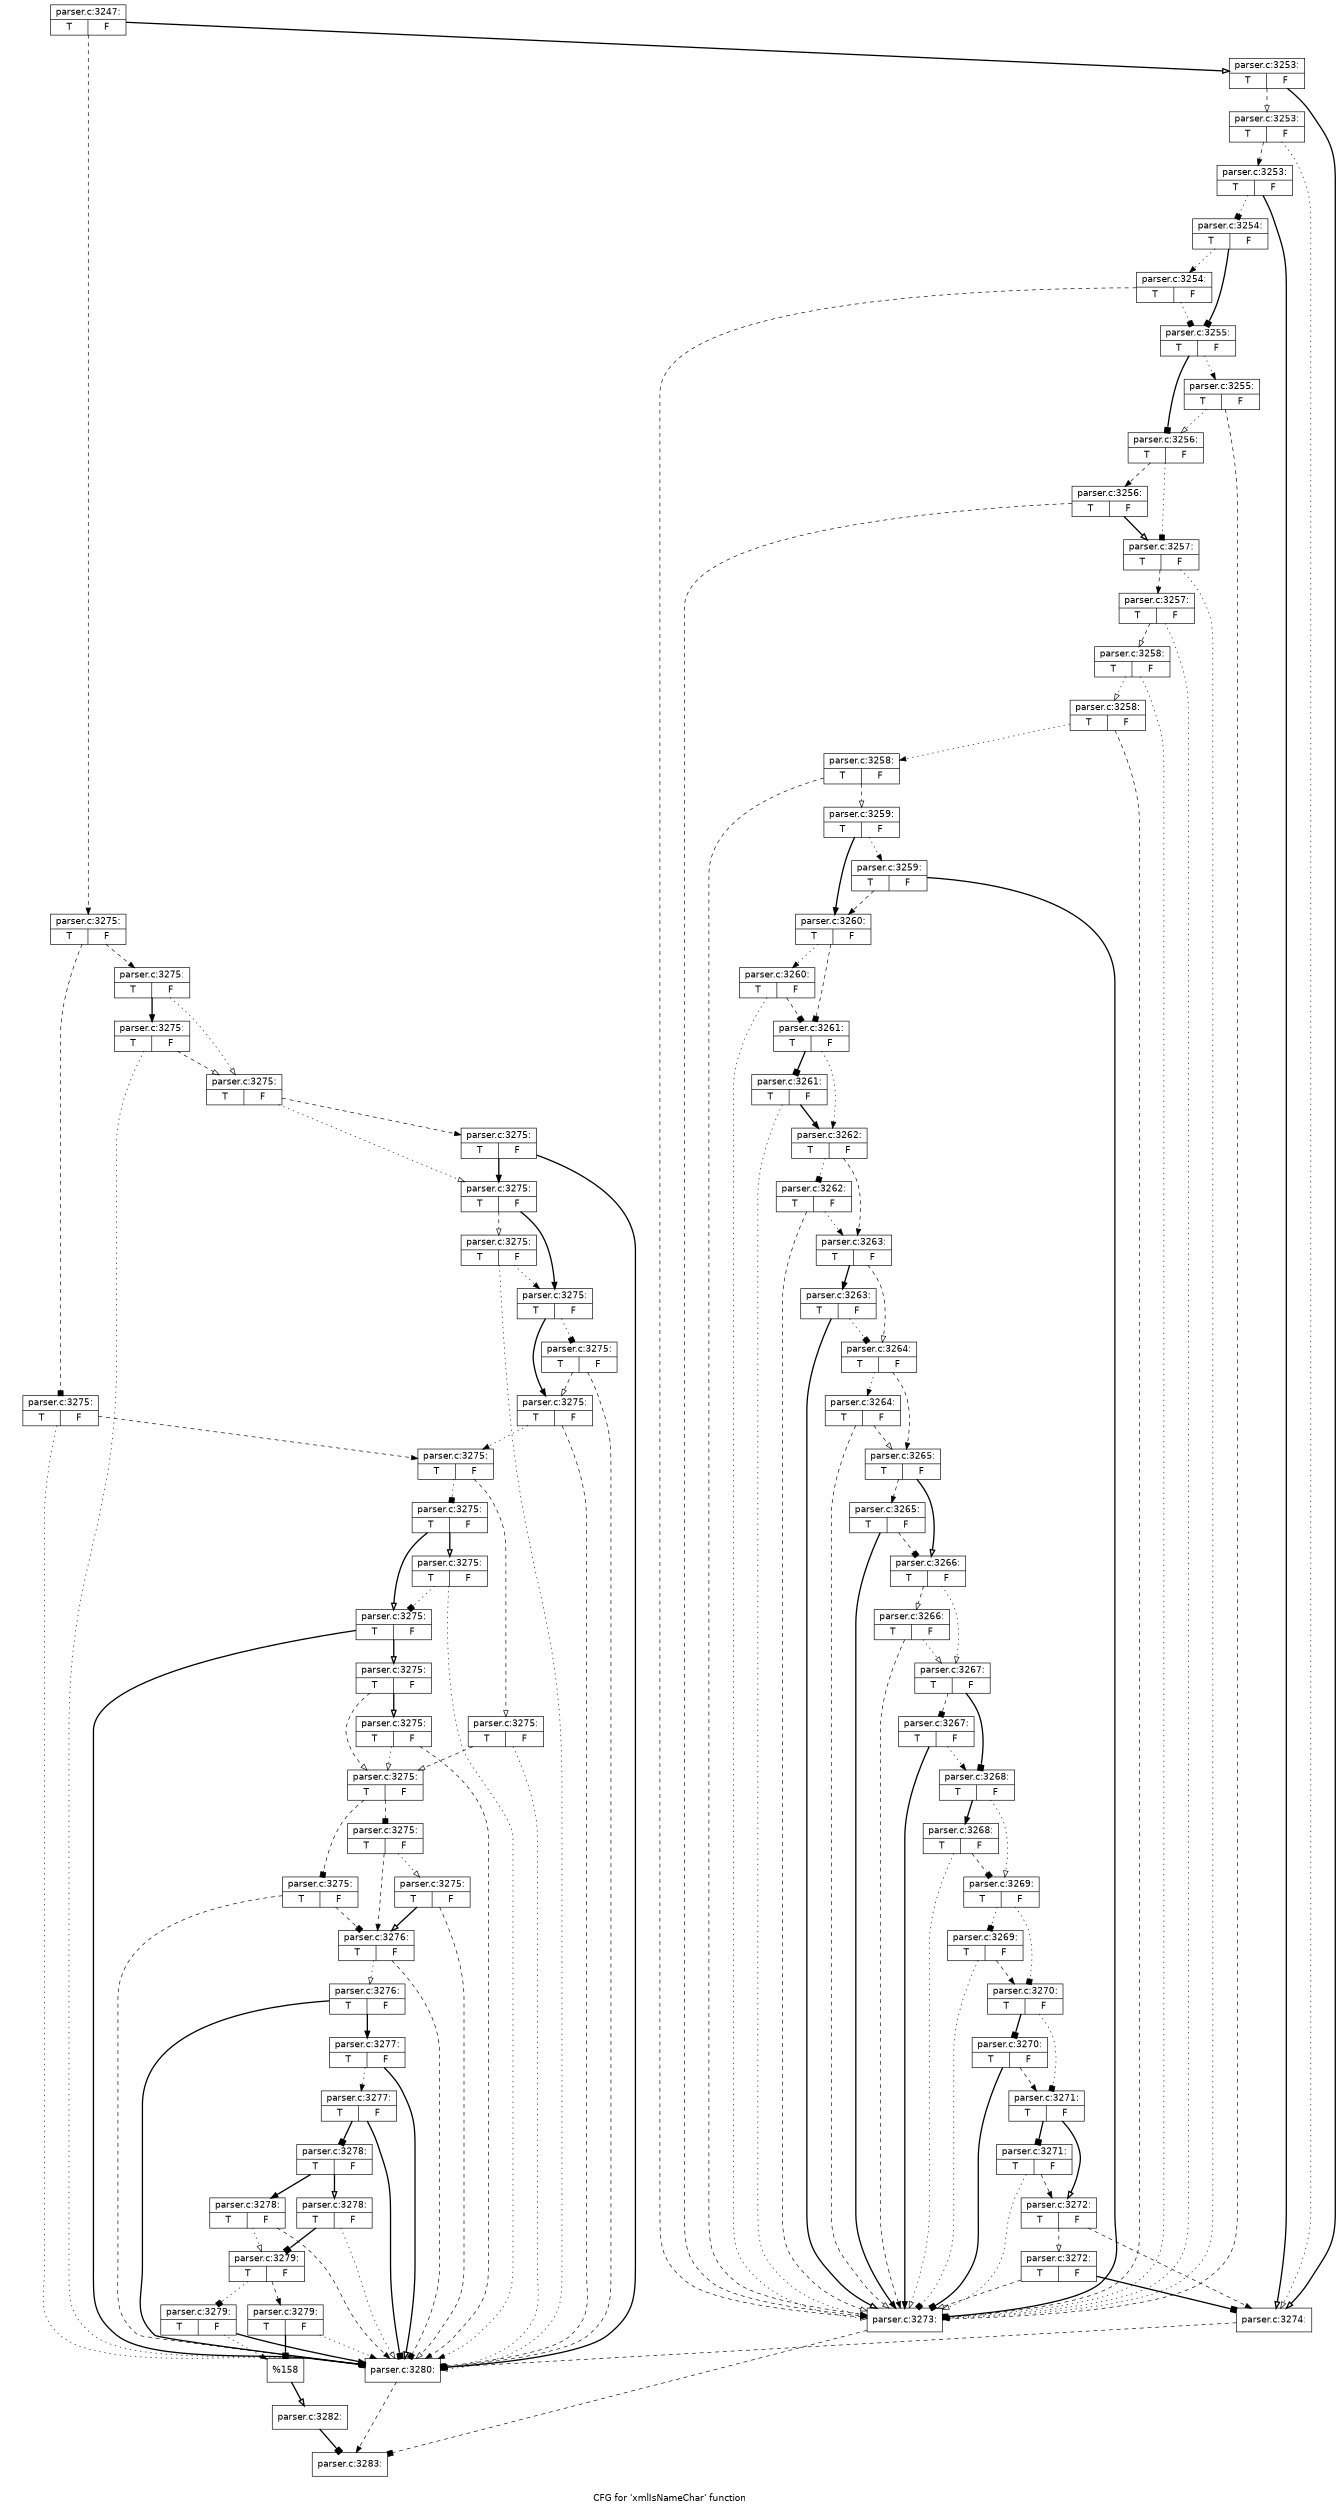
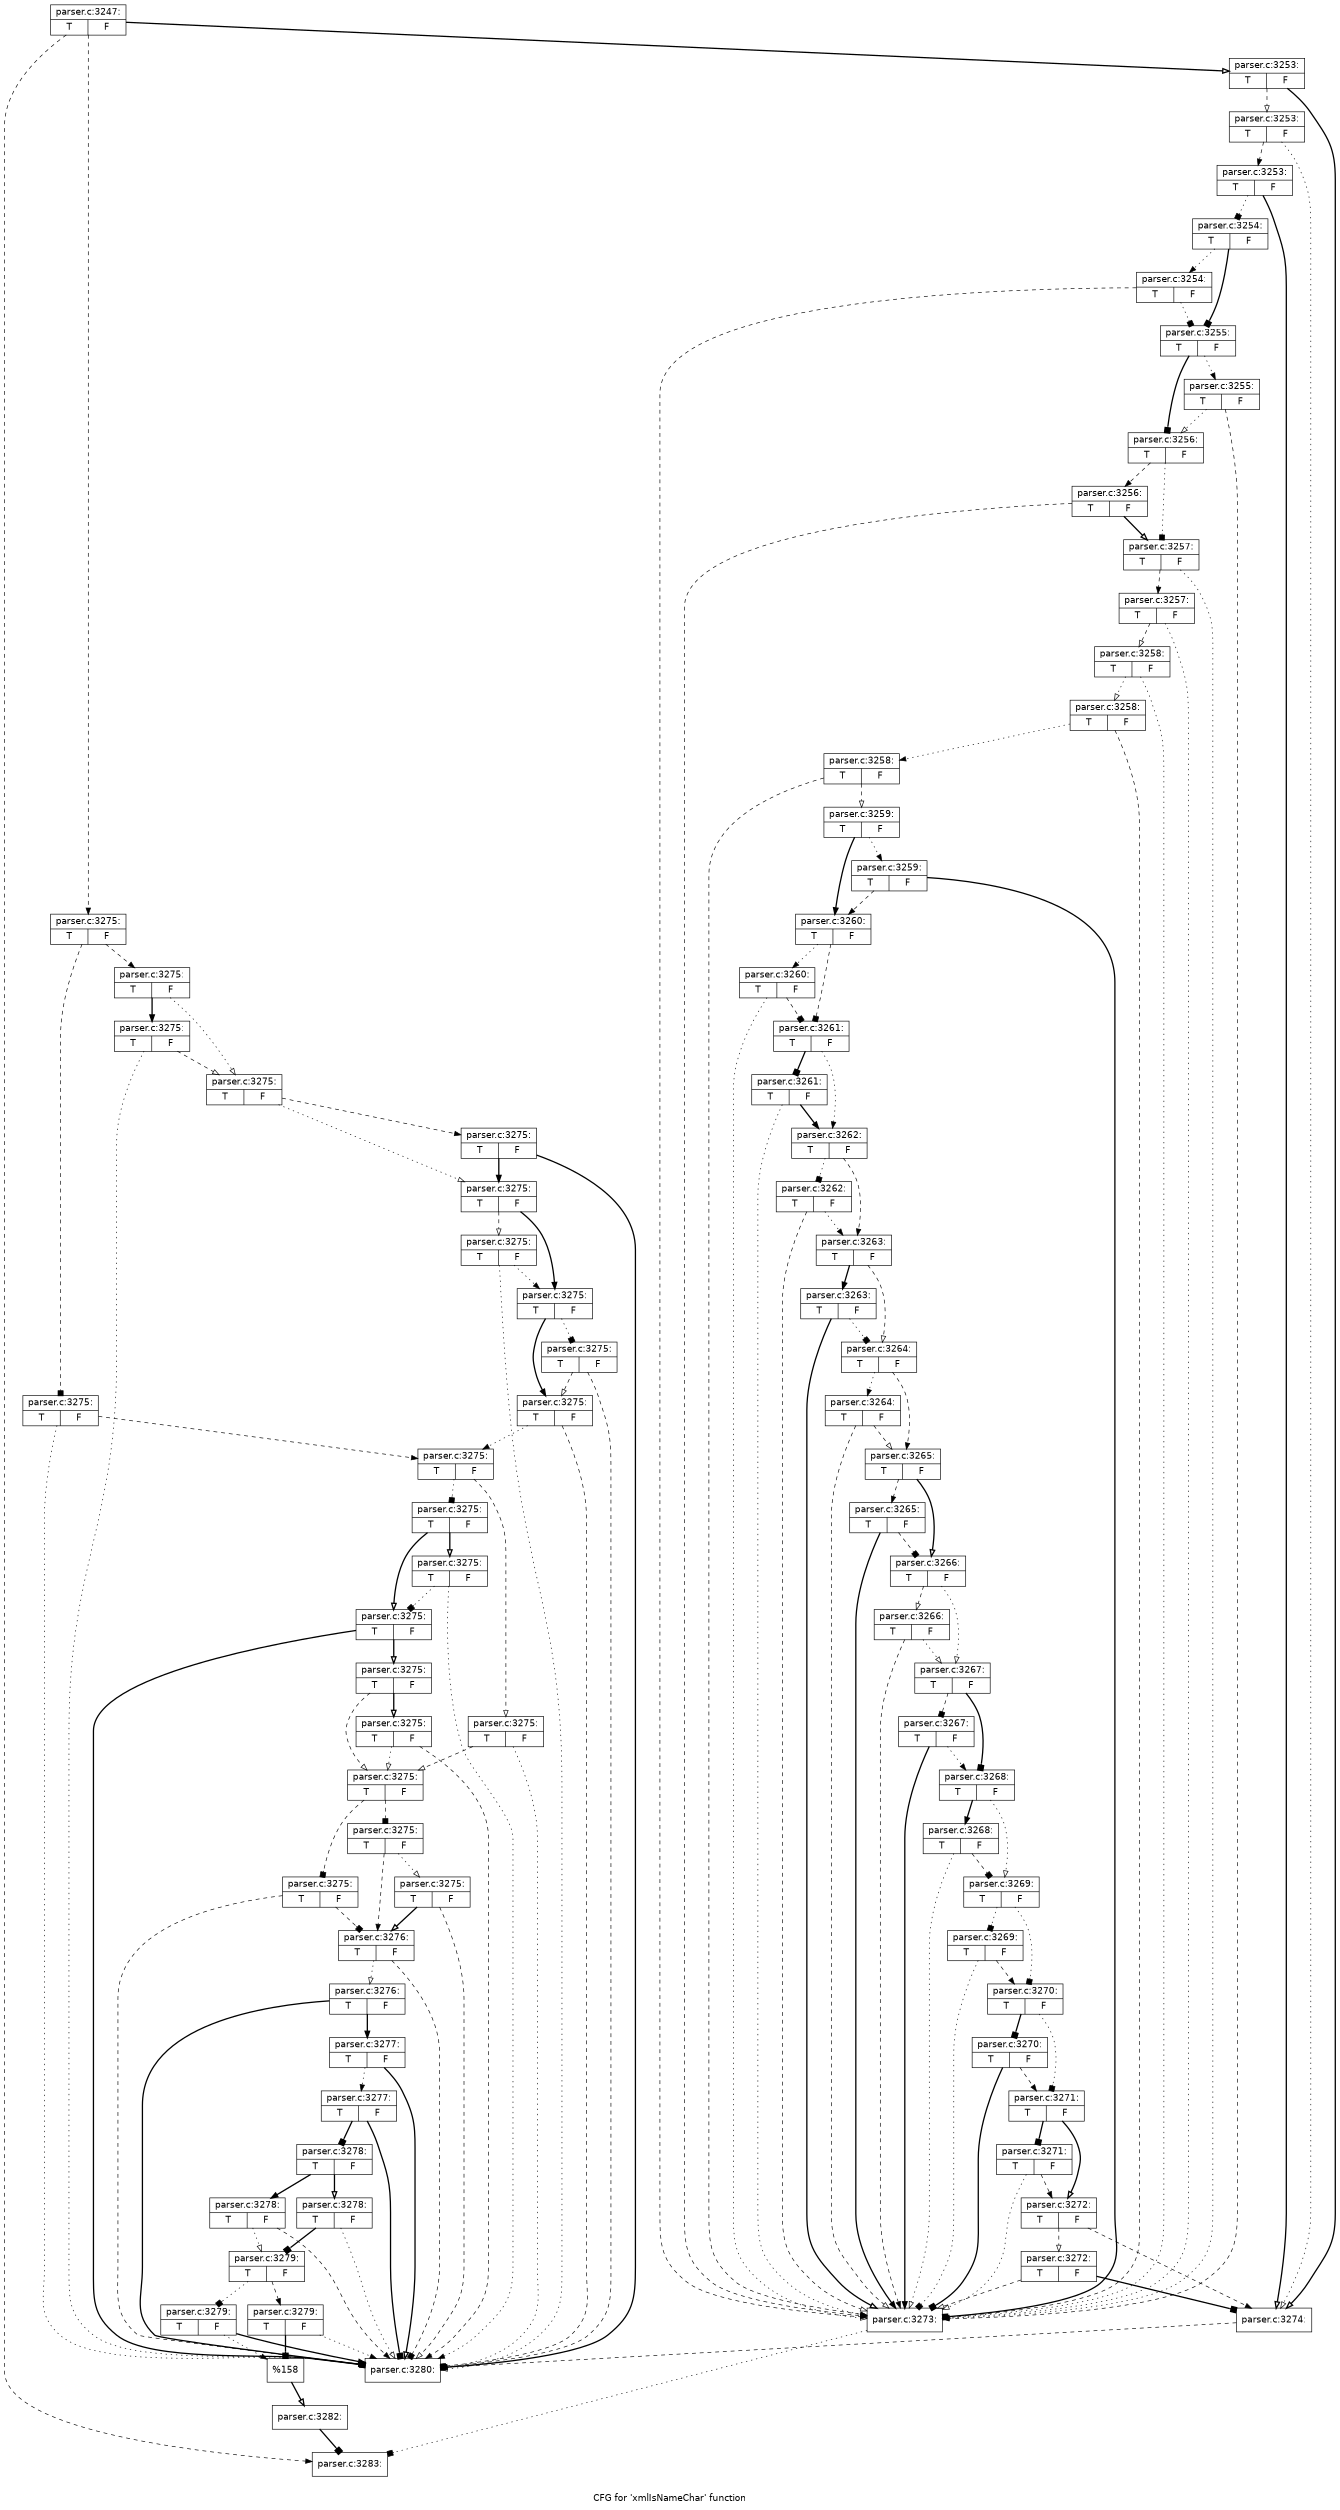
edge "parser.c:3273:" -> "parser.c:3283:": style dashed -> dotted
edge "parser.c:3280:" -> "parser.c:3283:": now "parser.c:3247:" -> "parser.c:3283:"
